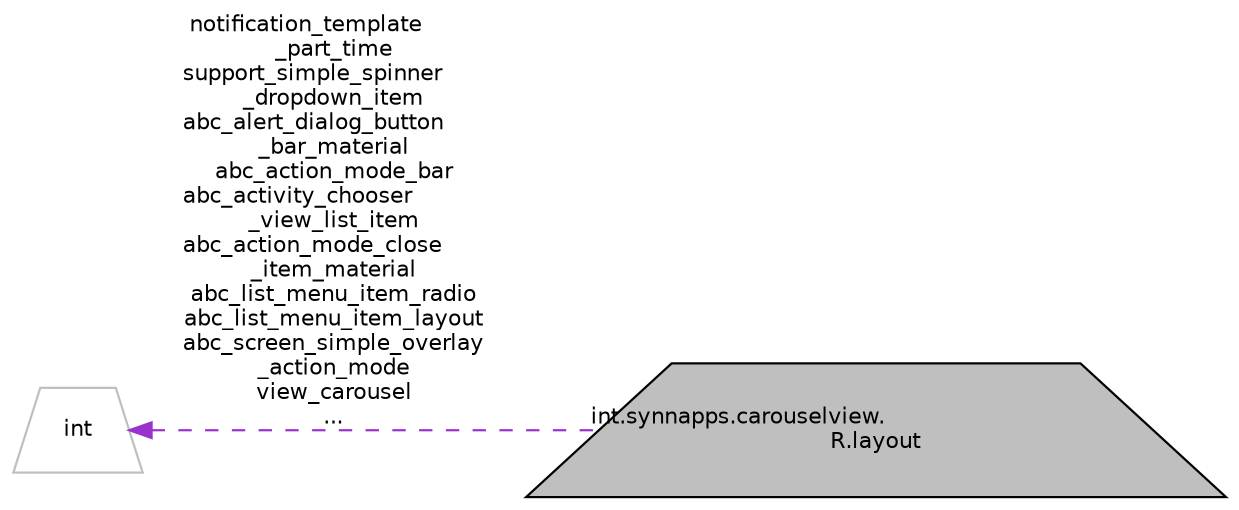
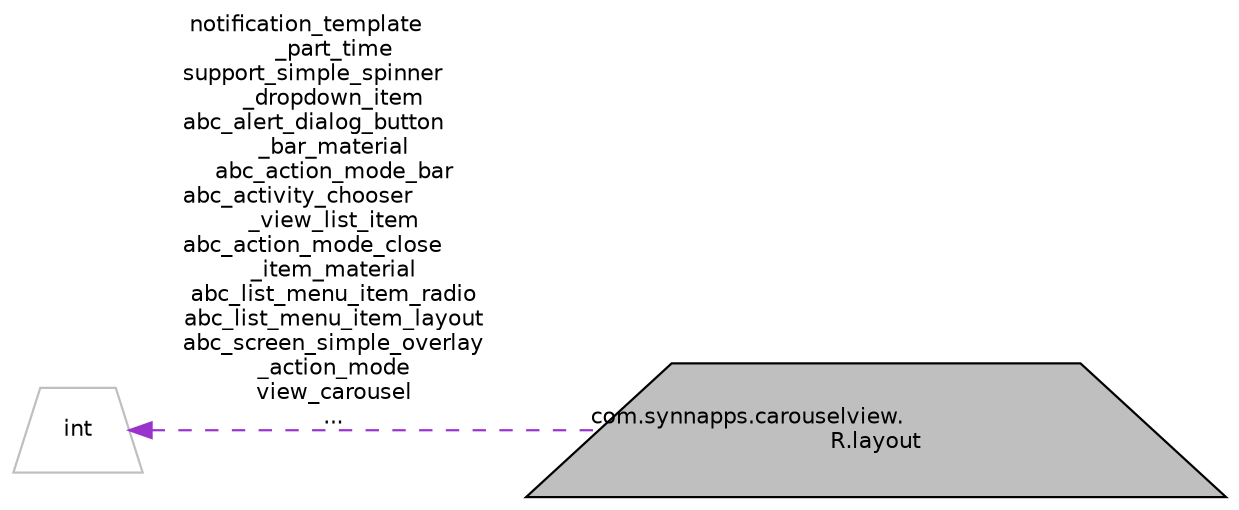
node "int.synnapps.carouselview. R.layout": label "int.synnapps.carouselview. R.layout" -> "com.synnapps.carouselview. R.layout"
